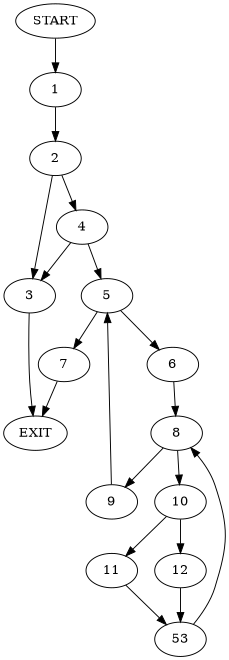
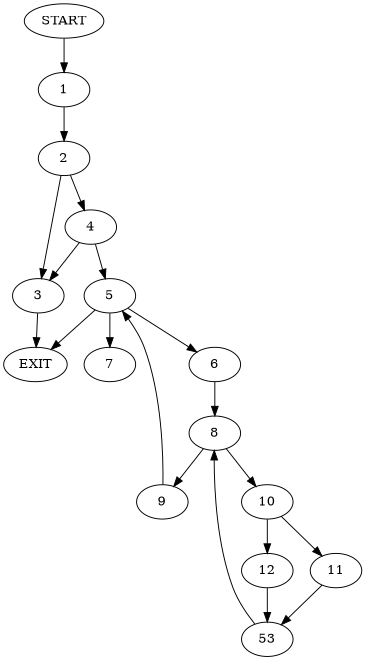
edge "7" -> "EXIT": now "5" -> "EXIT"
